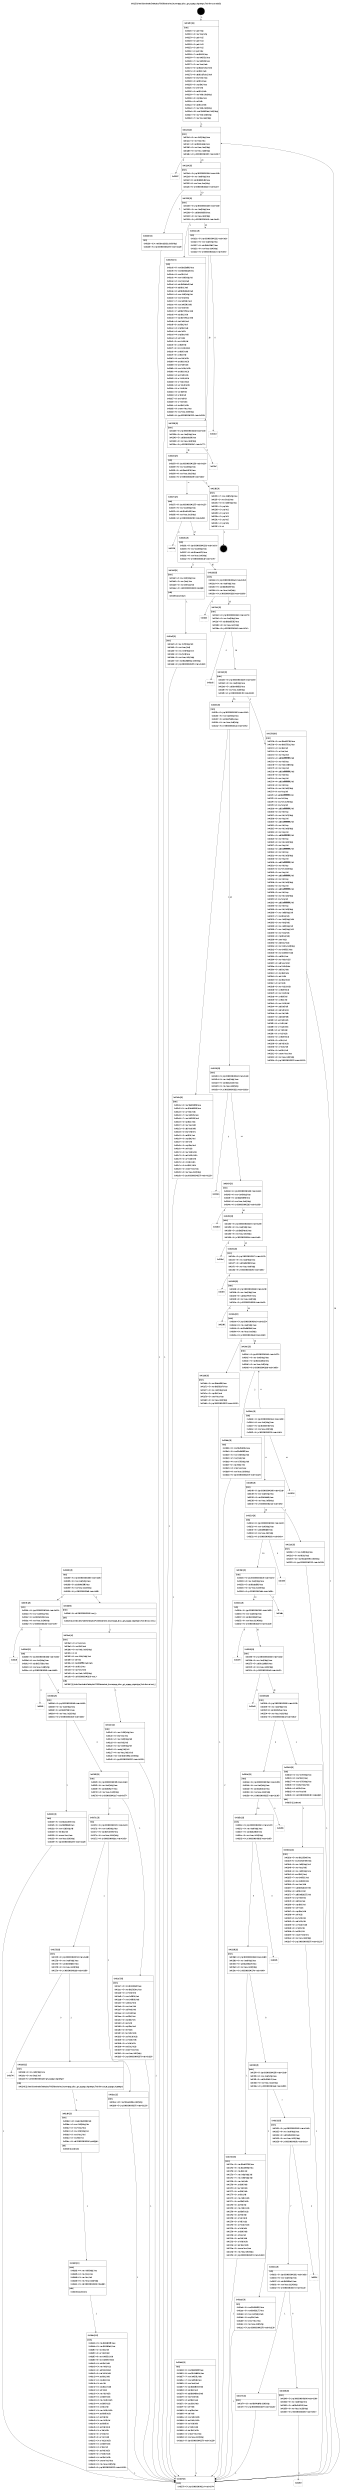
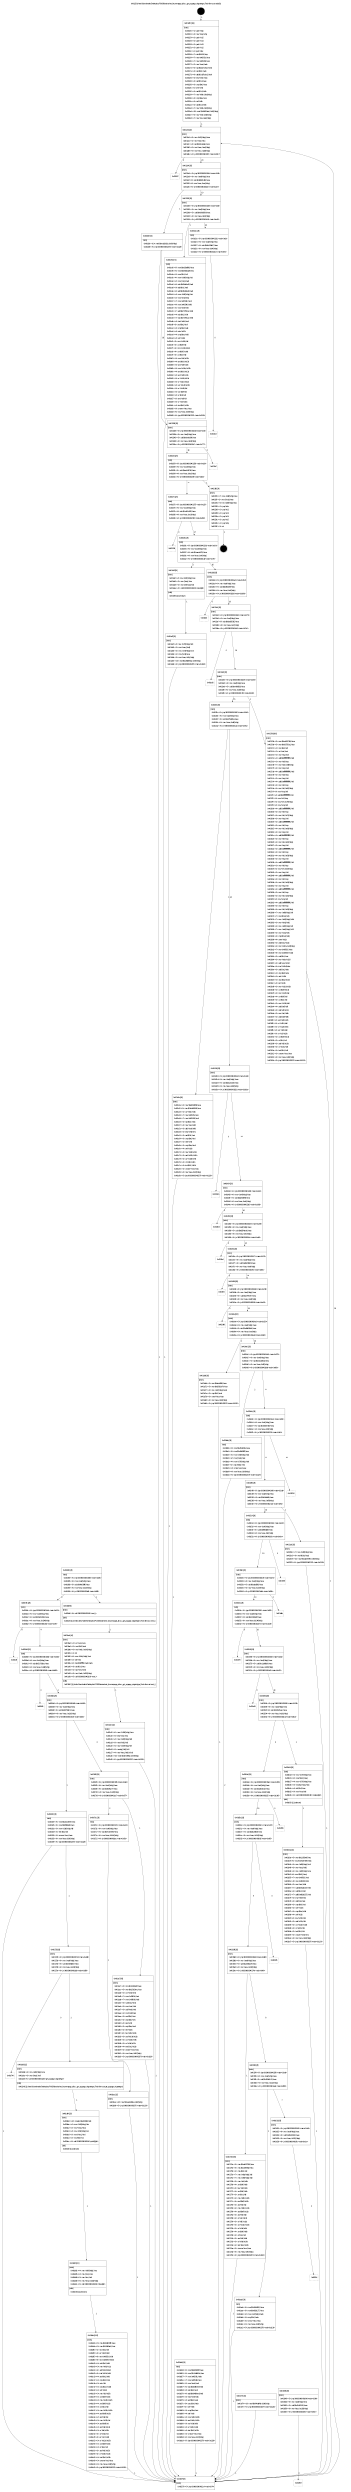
edge "0x40131c [28]" -> "0x401338 [28]": now "0x401d3e [15]" -> "0x401338 [28]"
edge "0x40146c [28]" -> "0x401488 [28]": added, label "14"
edge "0x4014dc [28]" -> "0x4014c0 [28]": reversed
edge "0x40170c [28]" -> "0x401728 [28]": now "0x401920 [30]" -> "0x401728 [28]"
node "0x40162c [28]": removed
